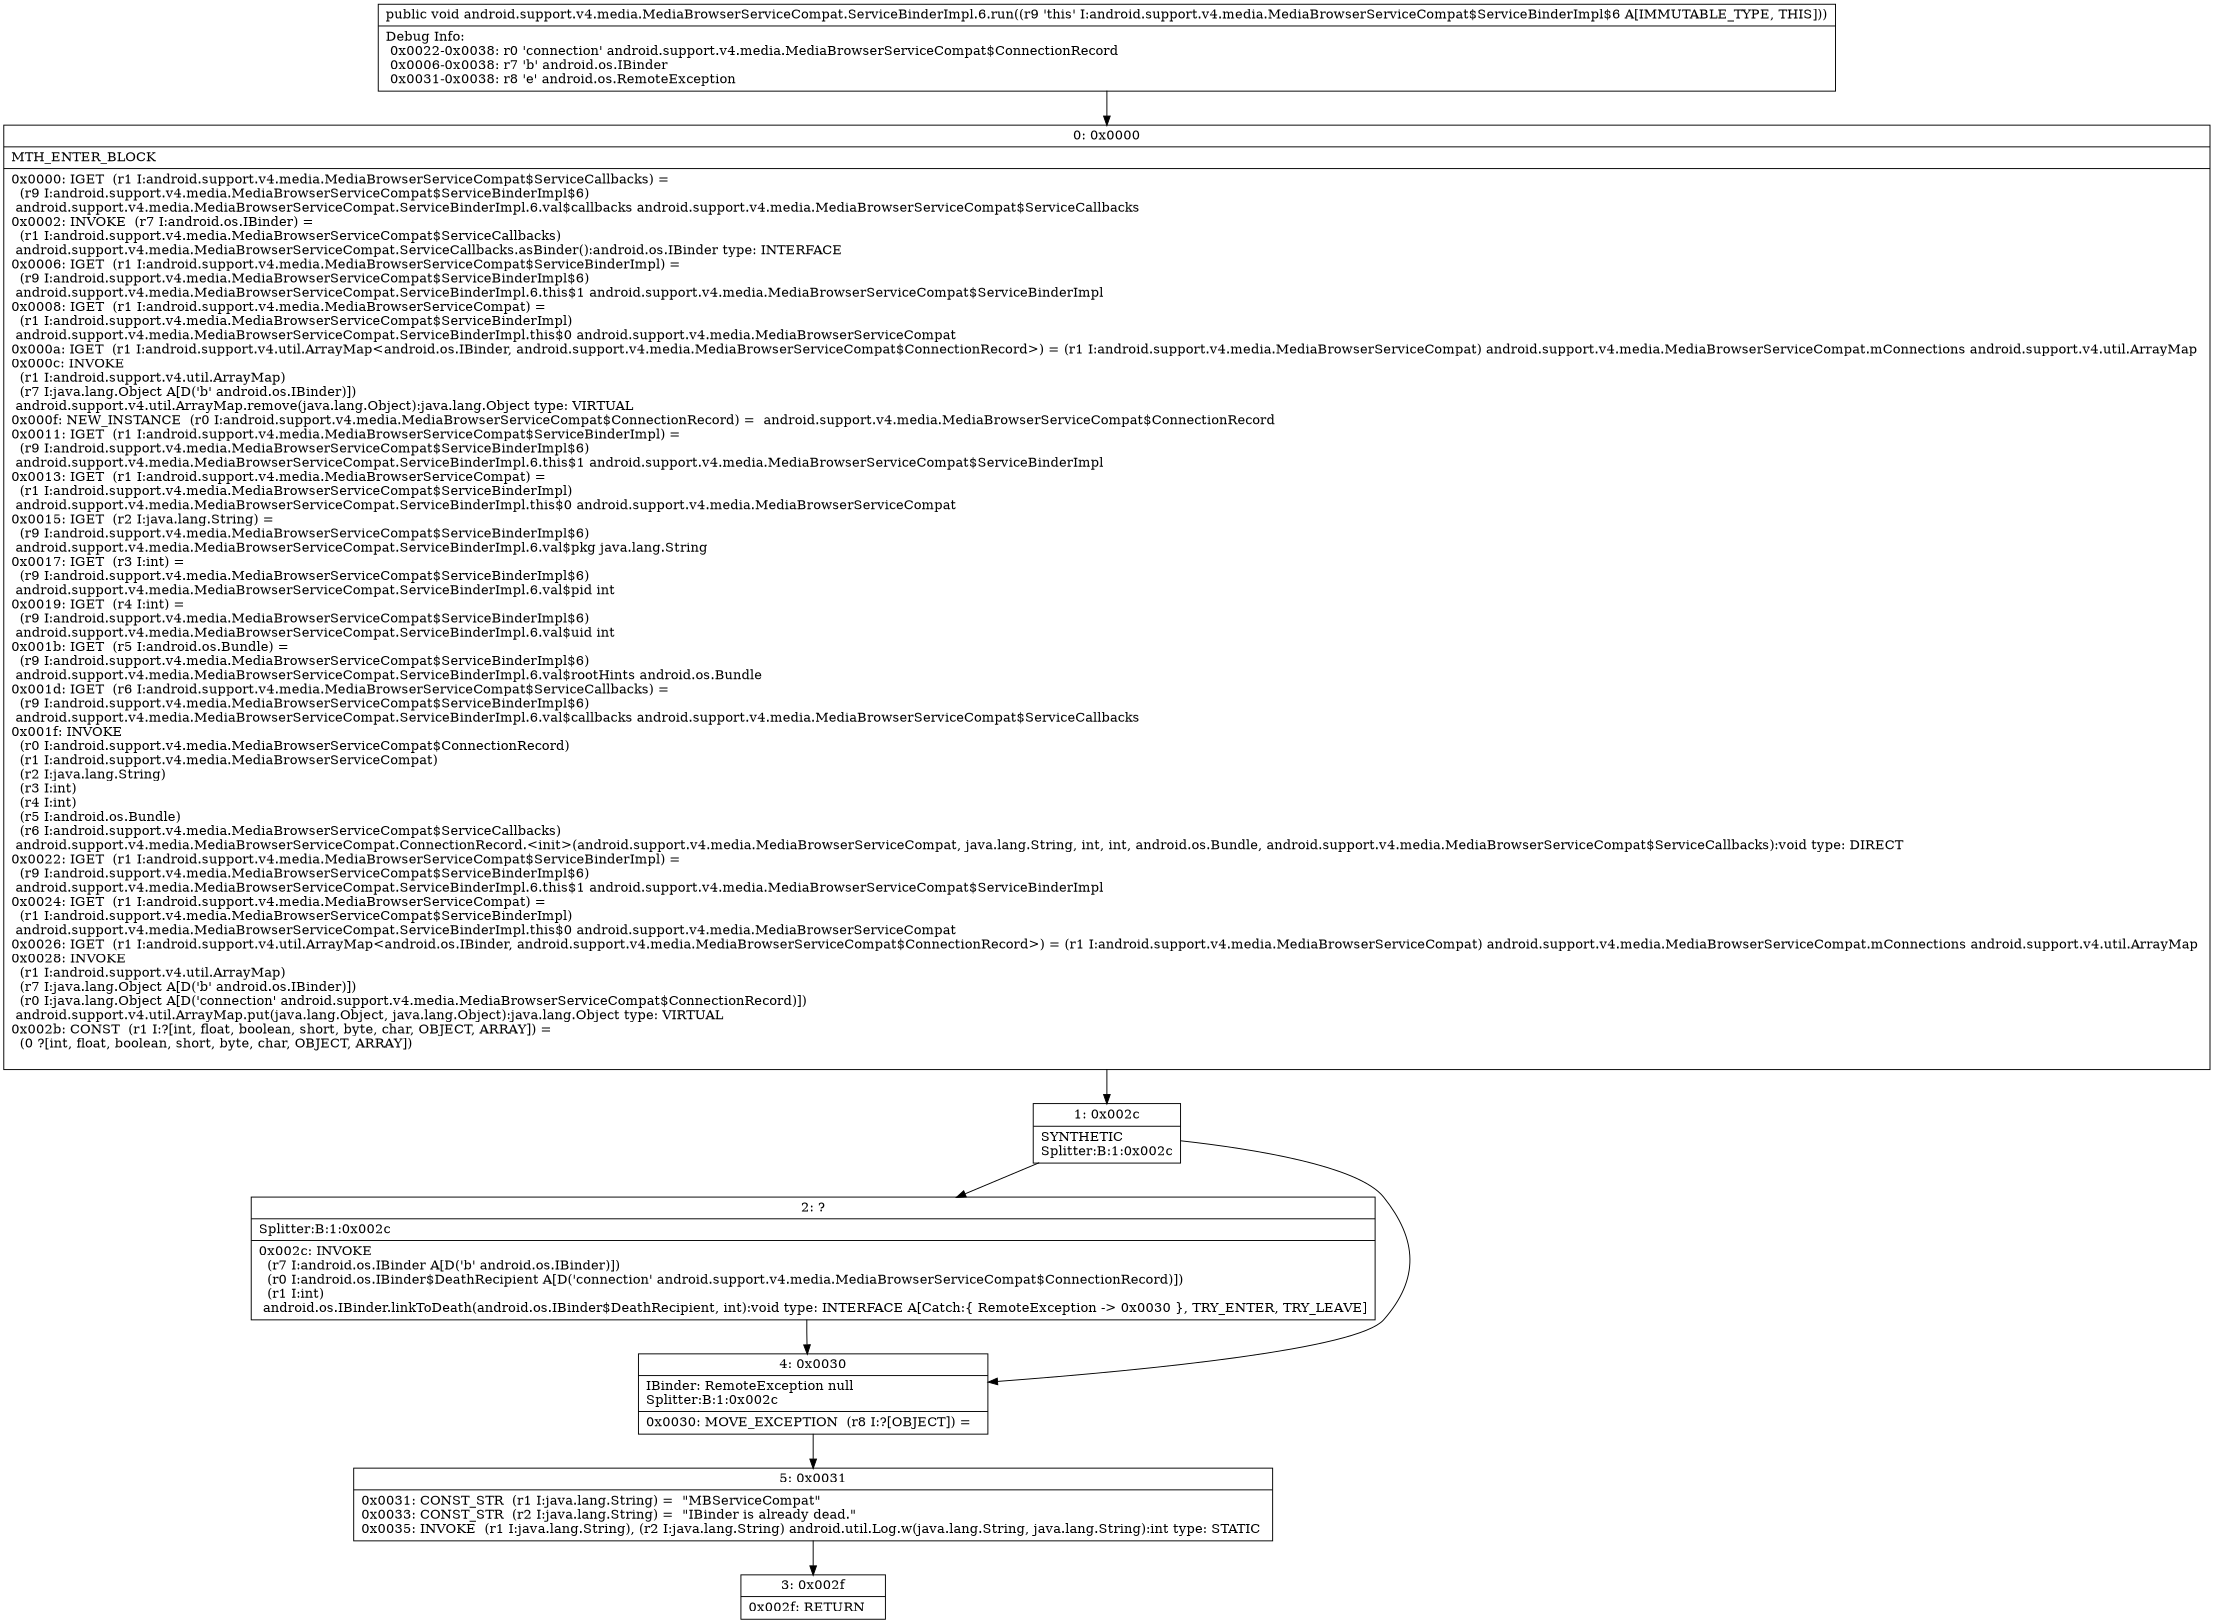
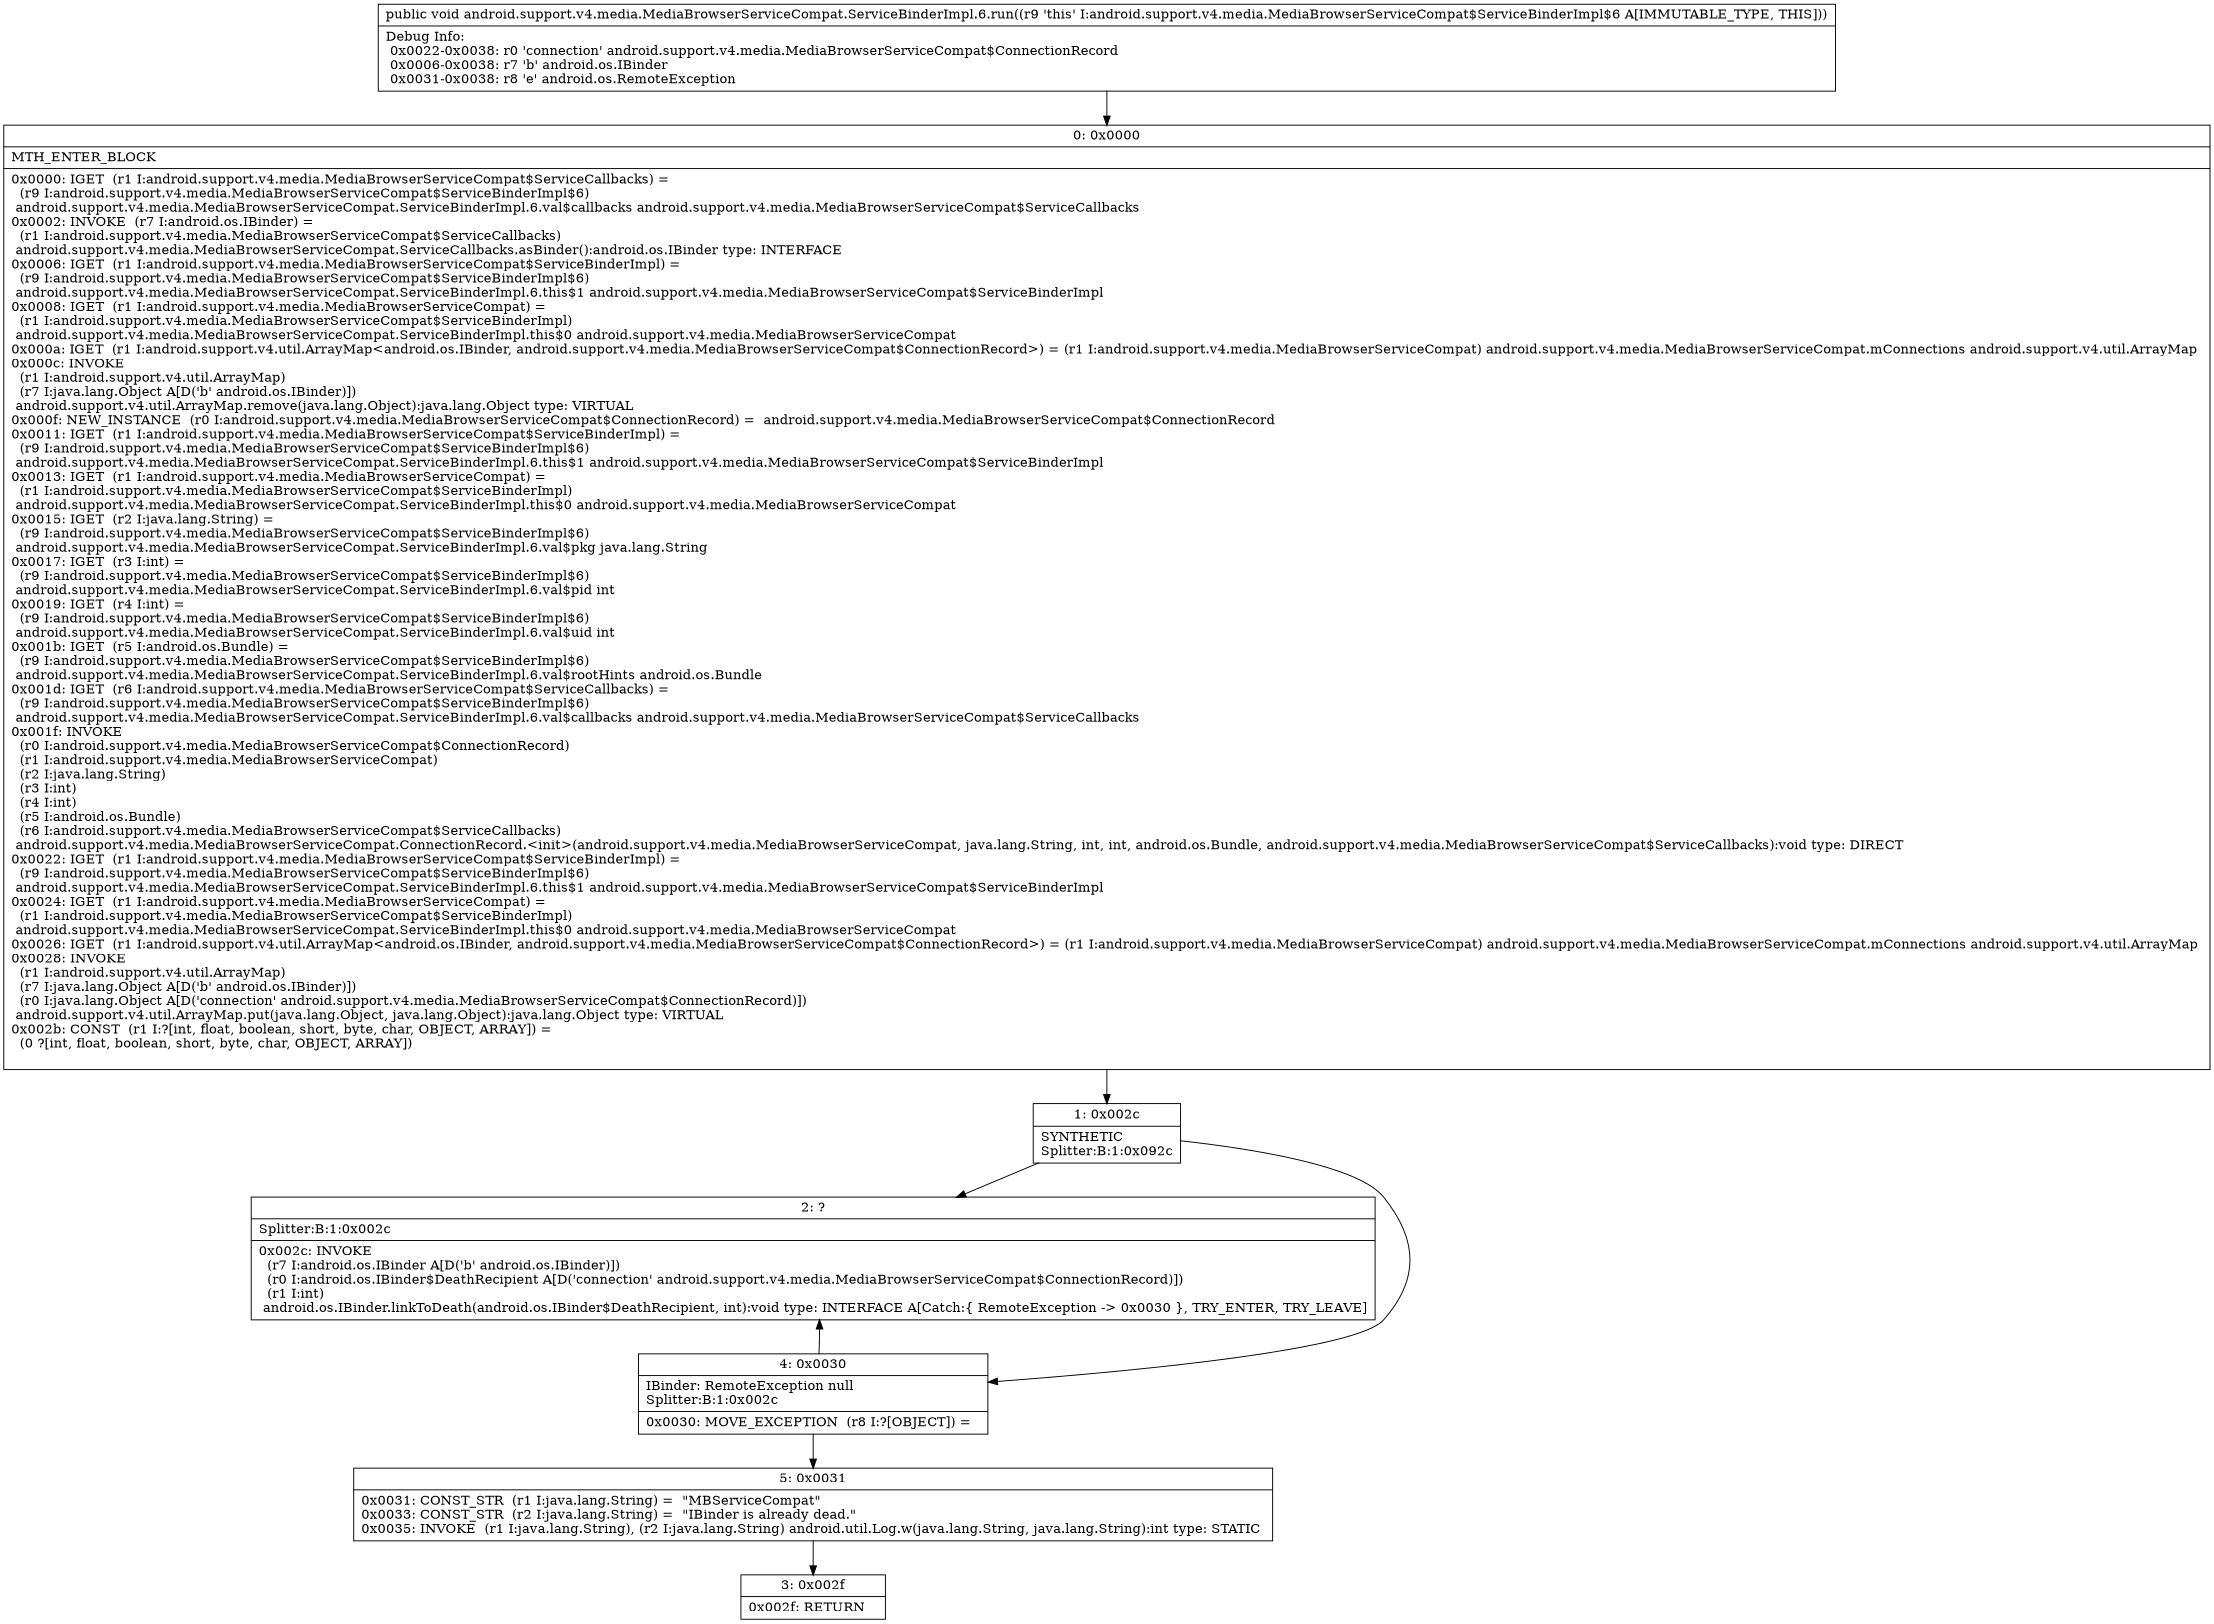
node "1: 0x002c": text "Splitter:B:1:0x002c" -> "Splitter:B:1:0x092c"
edge "2: ?" -> "4: 0x0030": reversed
